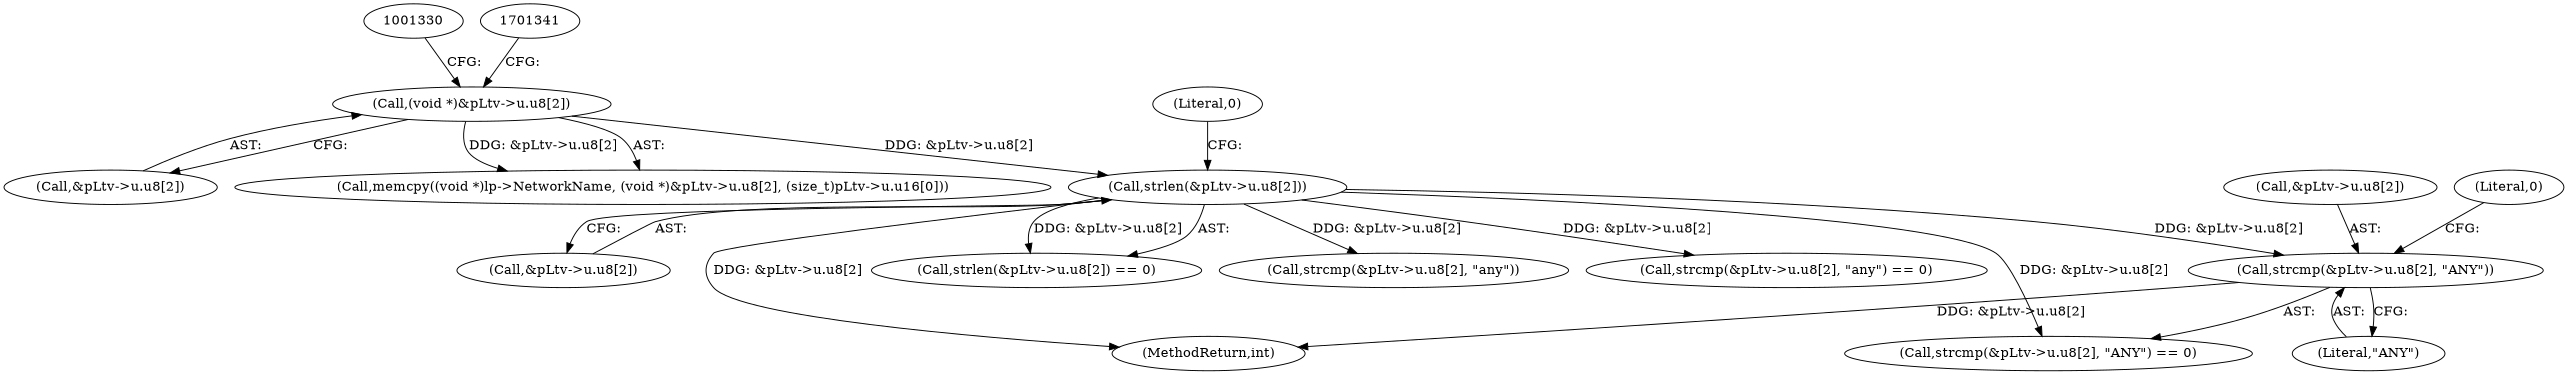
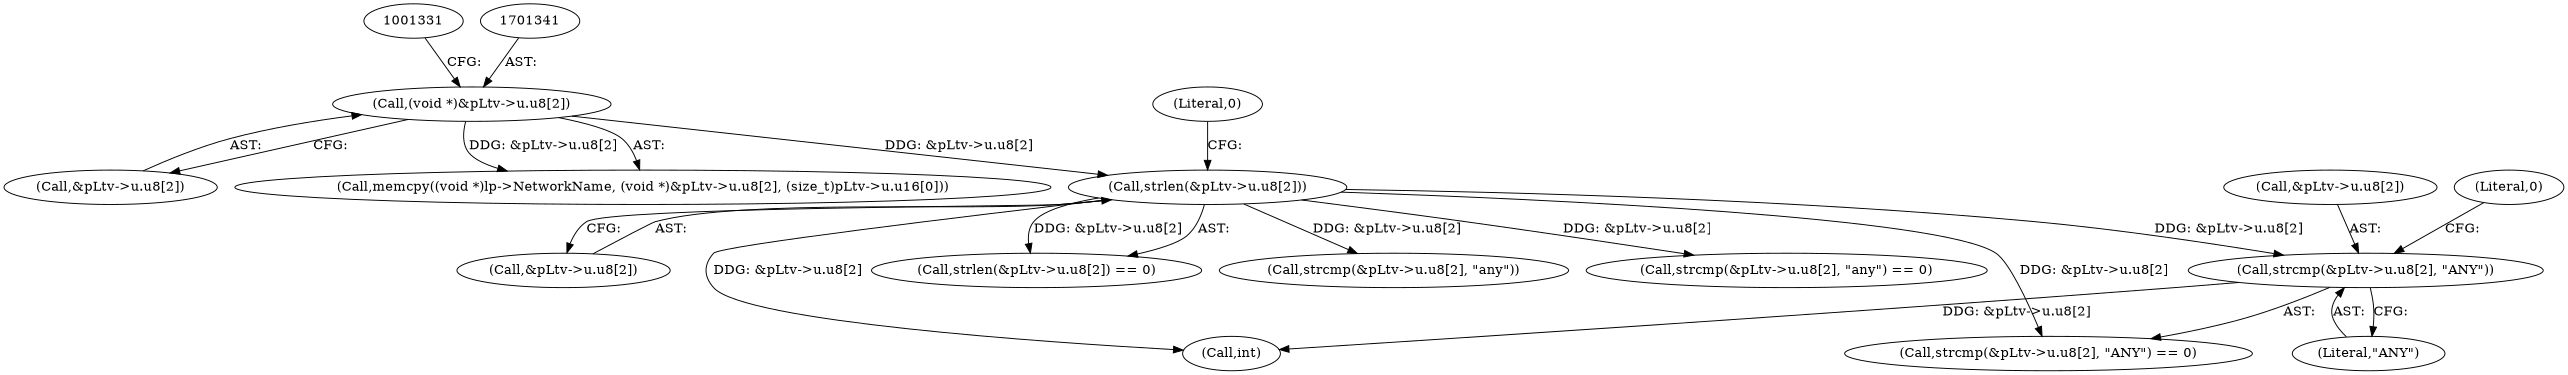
node "1001330": label "1001330" -> "1001331"
edge "1701341" -> "(Call,(void *)&pLtv->u.u8[2])": label "CFG: " -> "AST: "
node "(MethodReturn,int)": label "(MethodReturn,int)" -> "(Call,int)"
